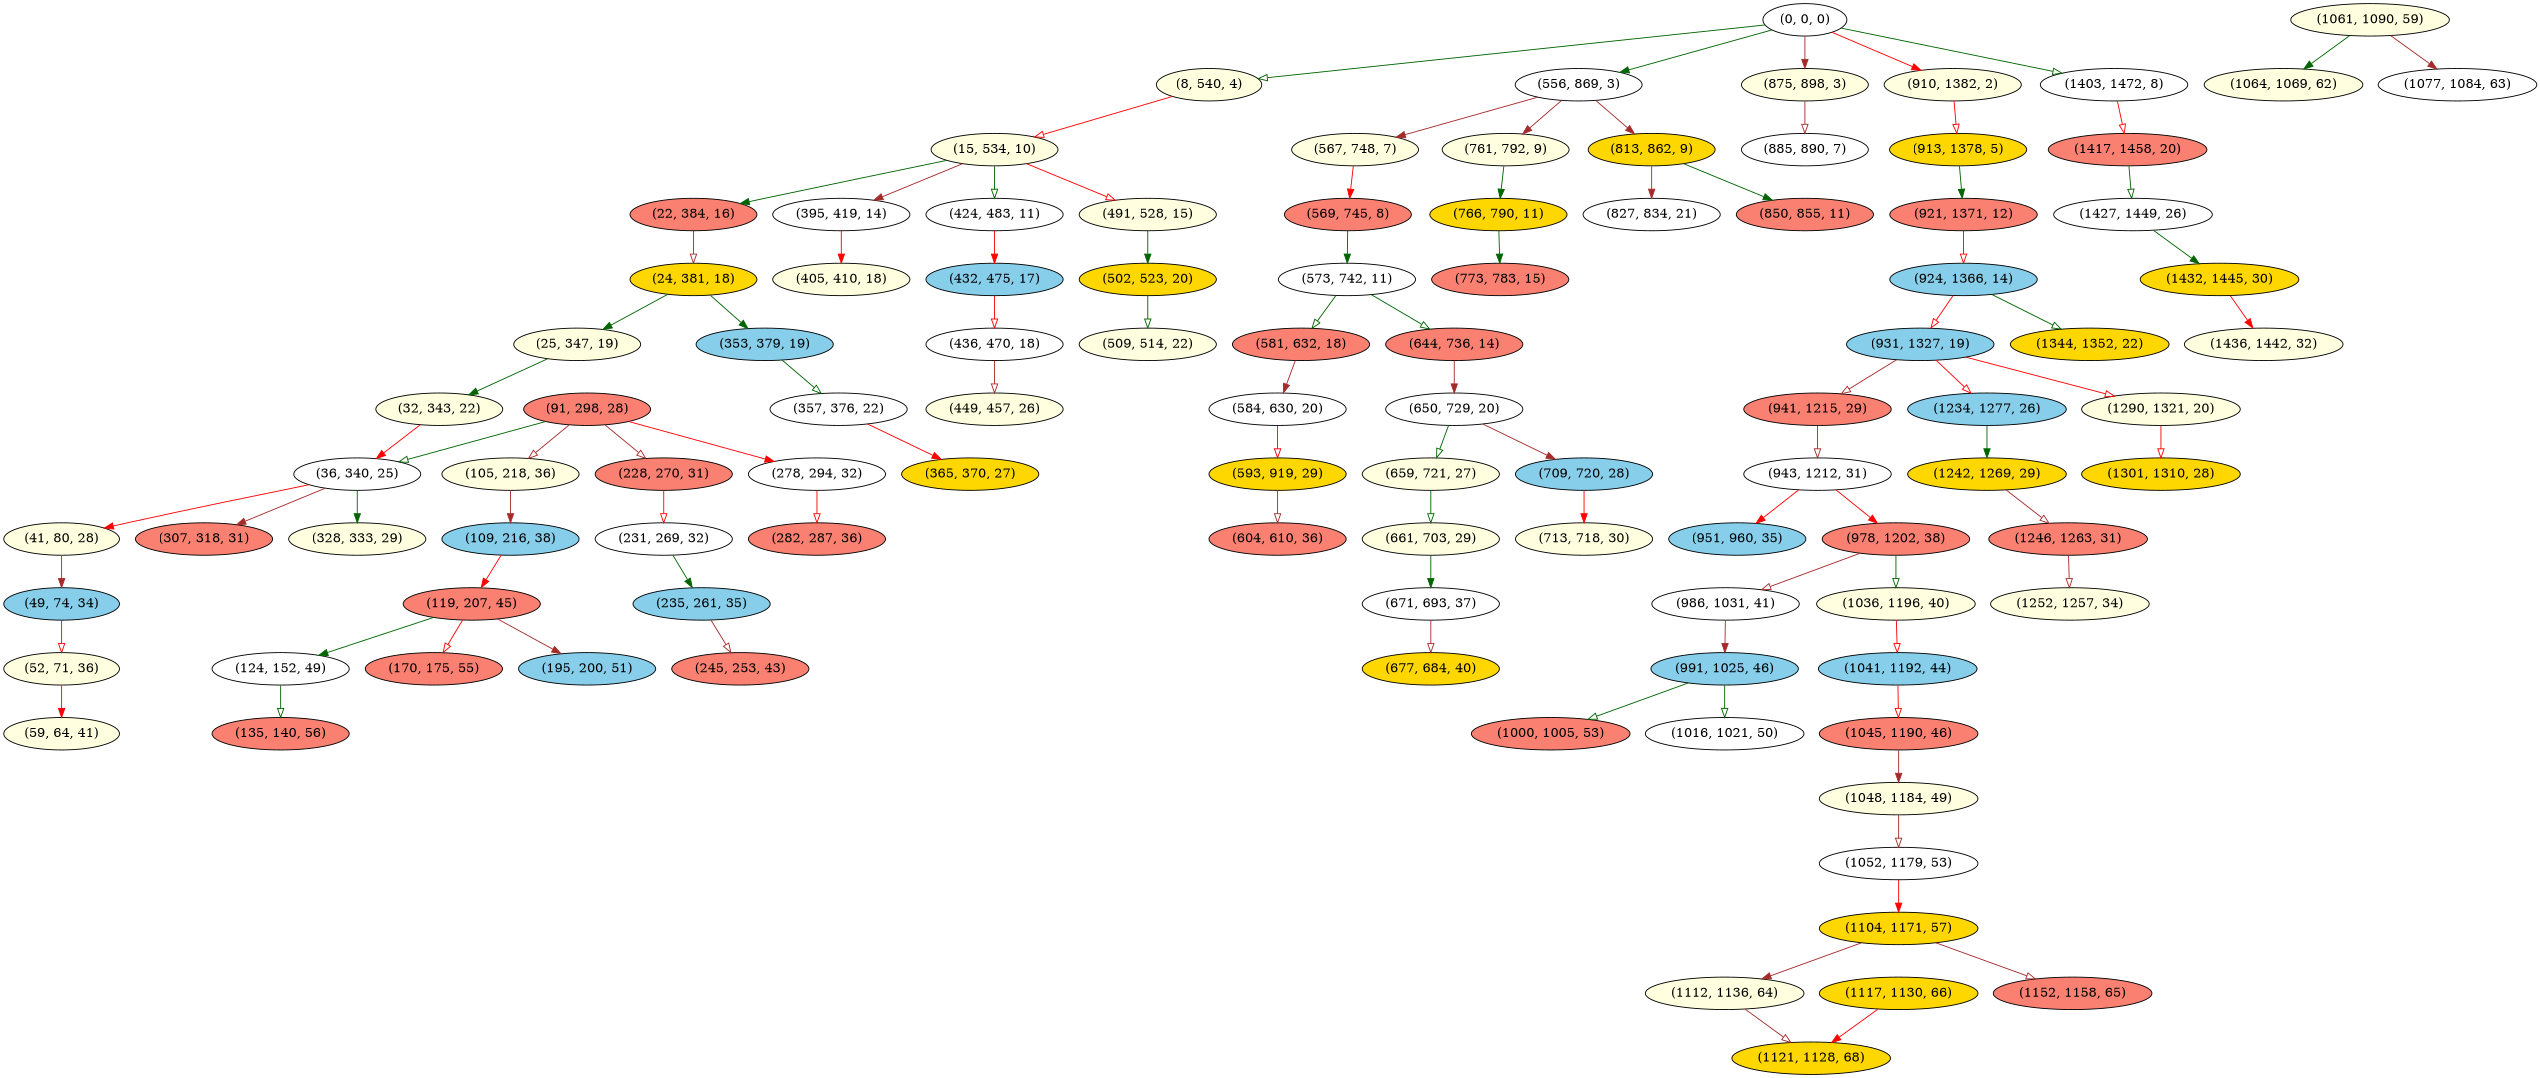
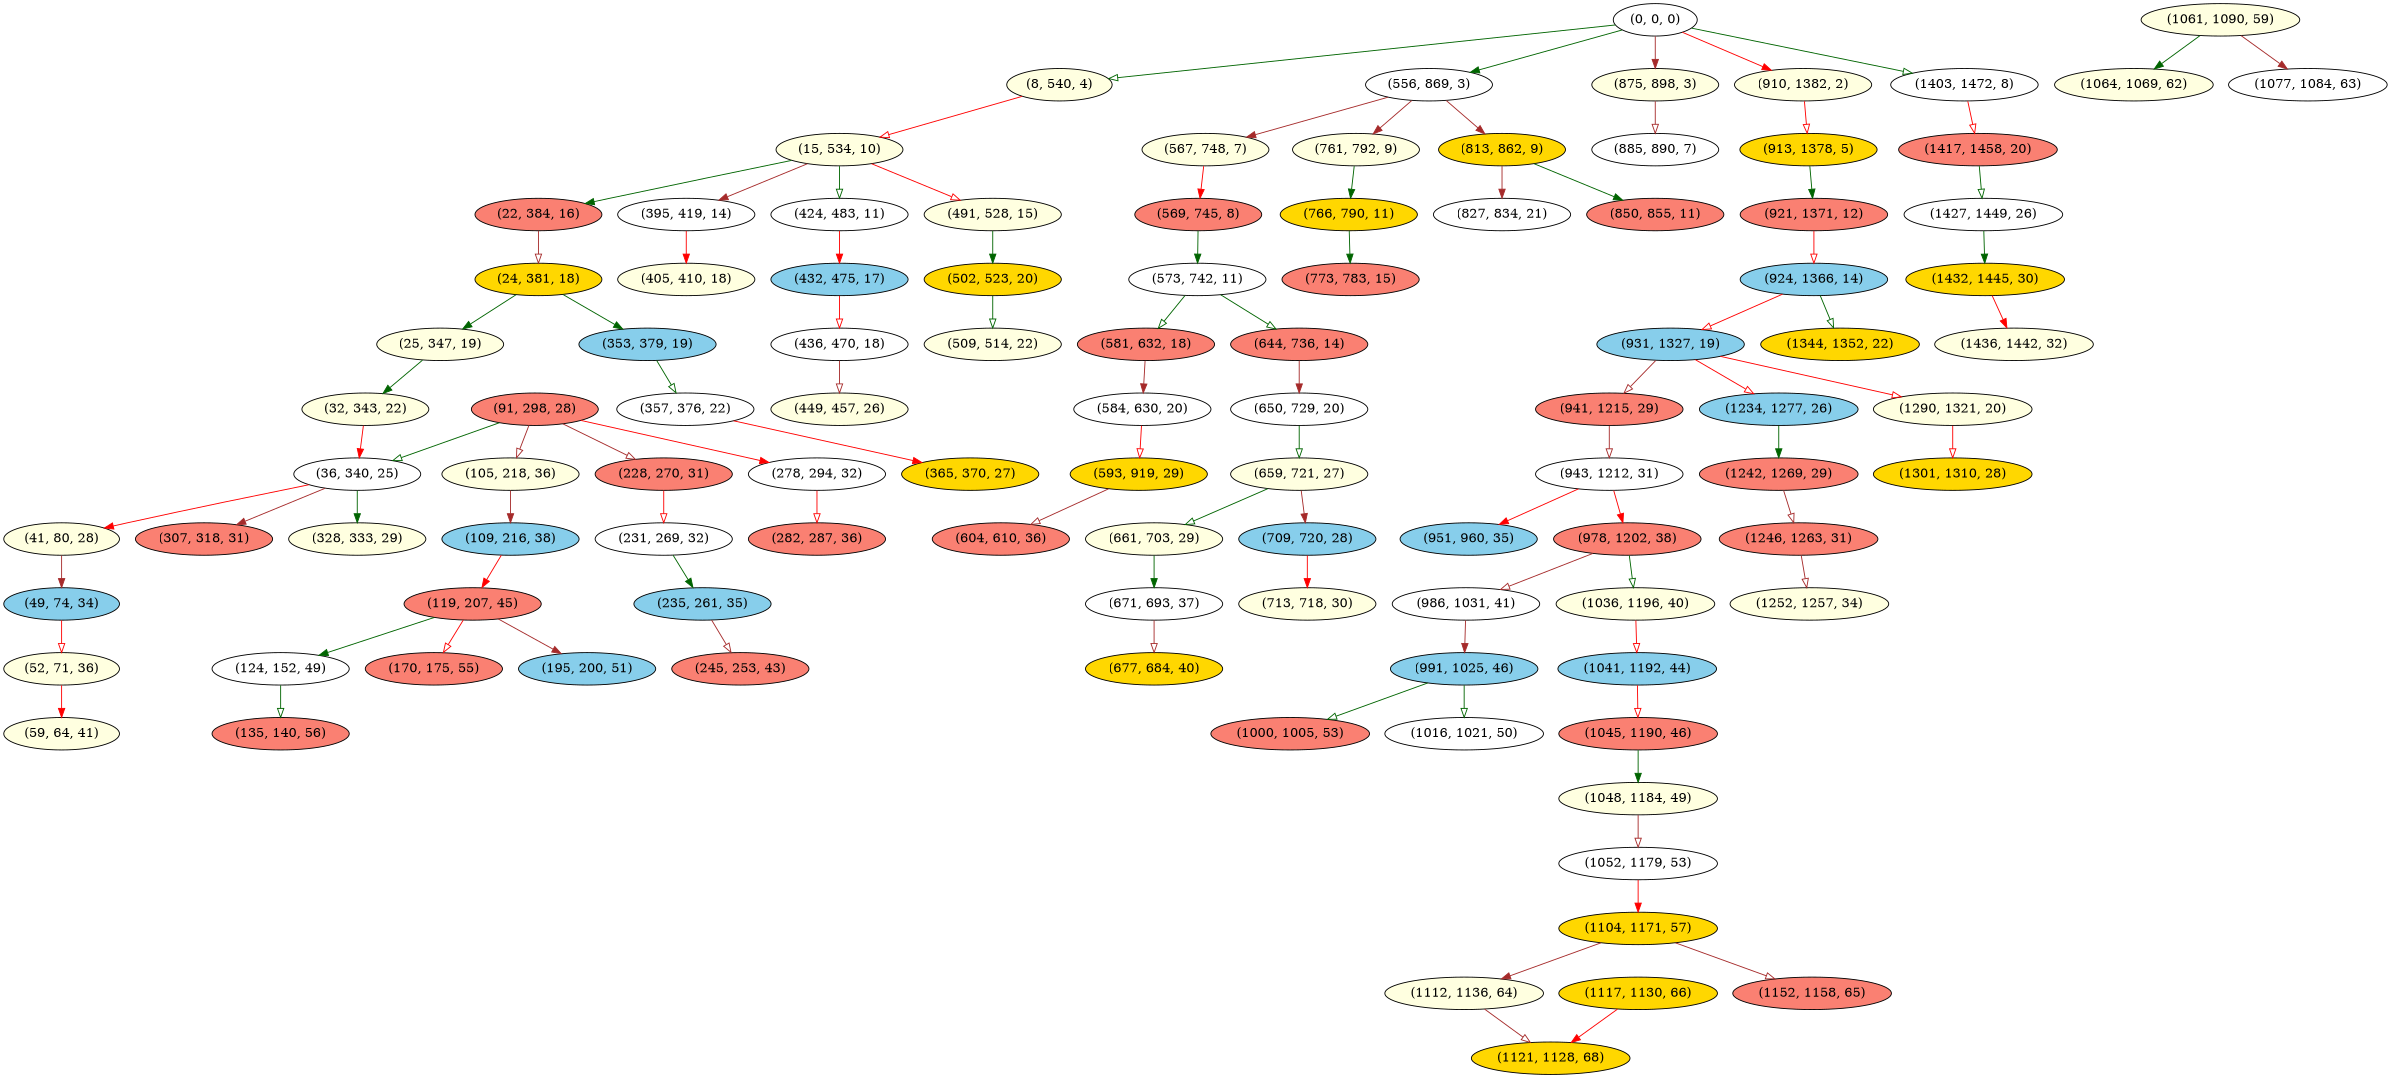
edge "(650, 729, 20)" -> "(709, 720, 28)": now "(659, 721, 27)" -> "(709, 720, 28)"
node "(1242, 1269, 29)": fillcolor gold -> salmon
edge "(1045, 1190, 46)" -> "(1048, 1184, 49)": color brown -> darkgreen
